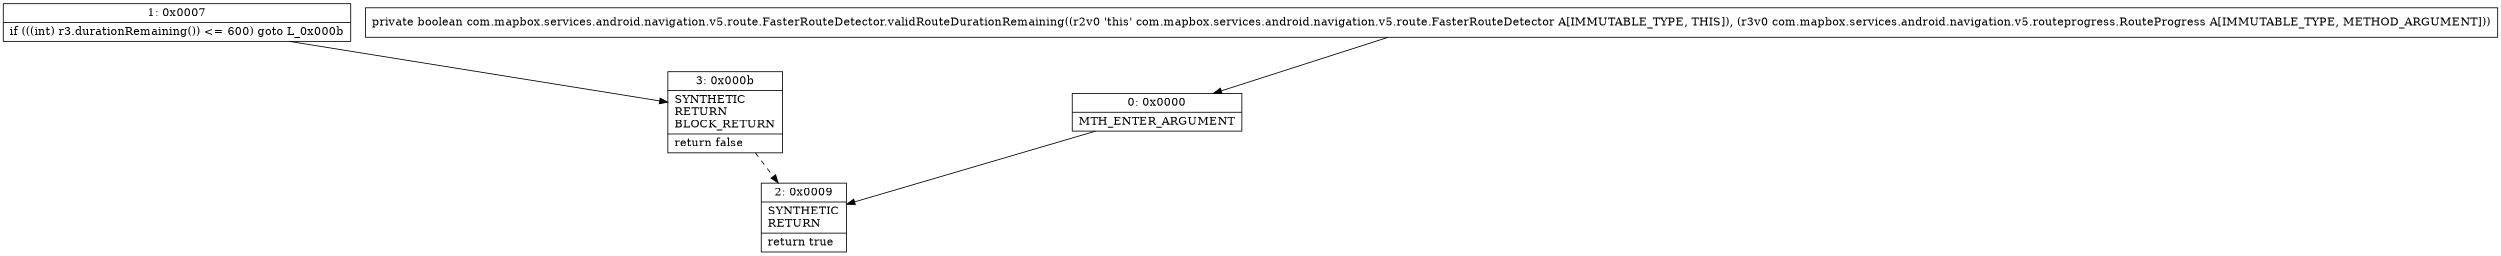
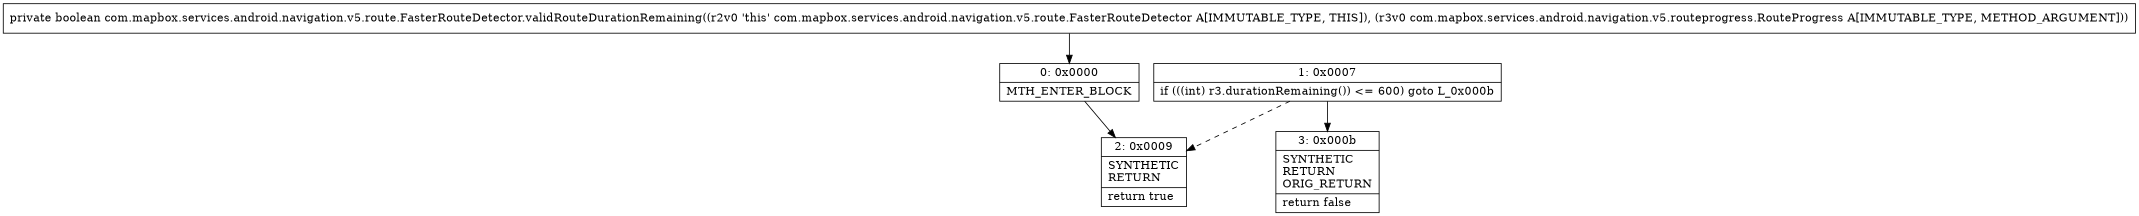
node "0: 0x0000": text "MTH_ENTER_ARGUMENT" -> "MTH_ENTER_BLOCK"
node "3: 0x000b": text "BLOCK_RETURN" -> "ORIG_RETURN"
edge "3: 0x000b" -> "2: 0x0009": now "1: 0x0007" -> "2: 0x0009"
